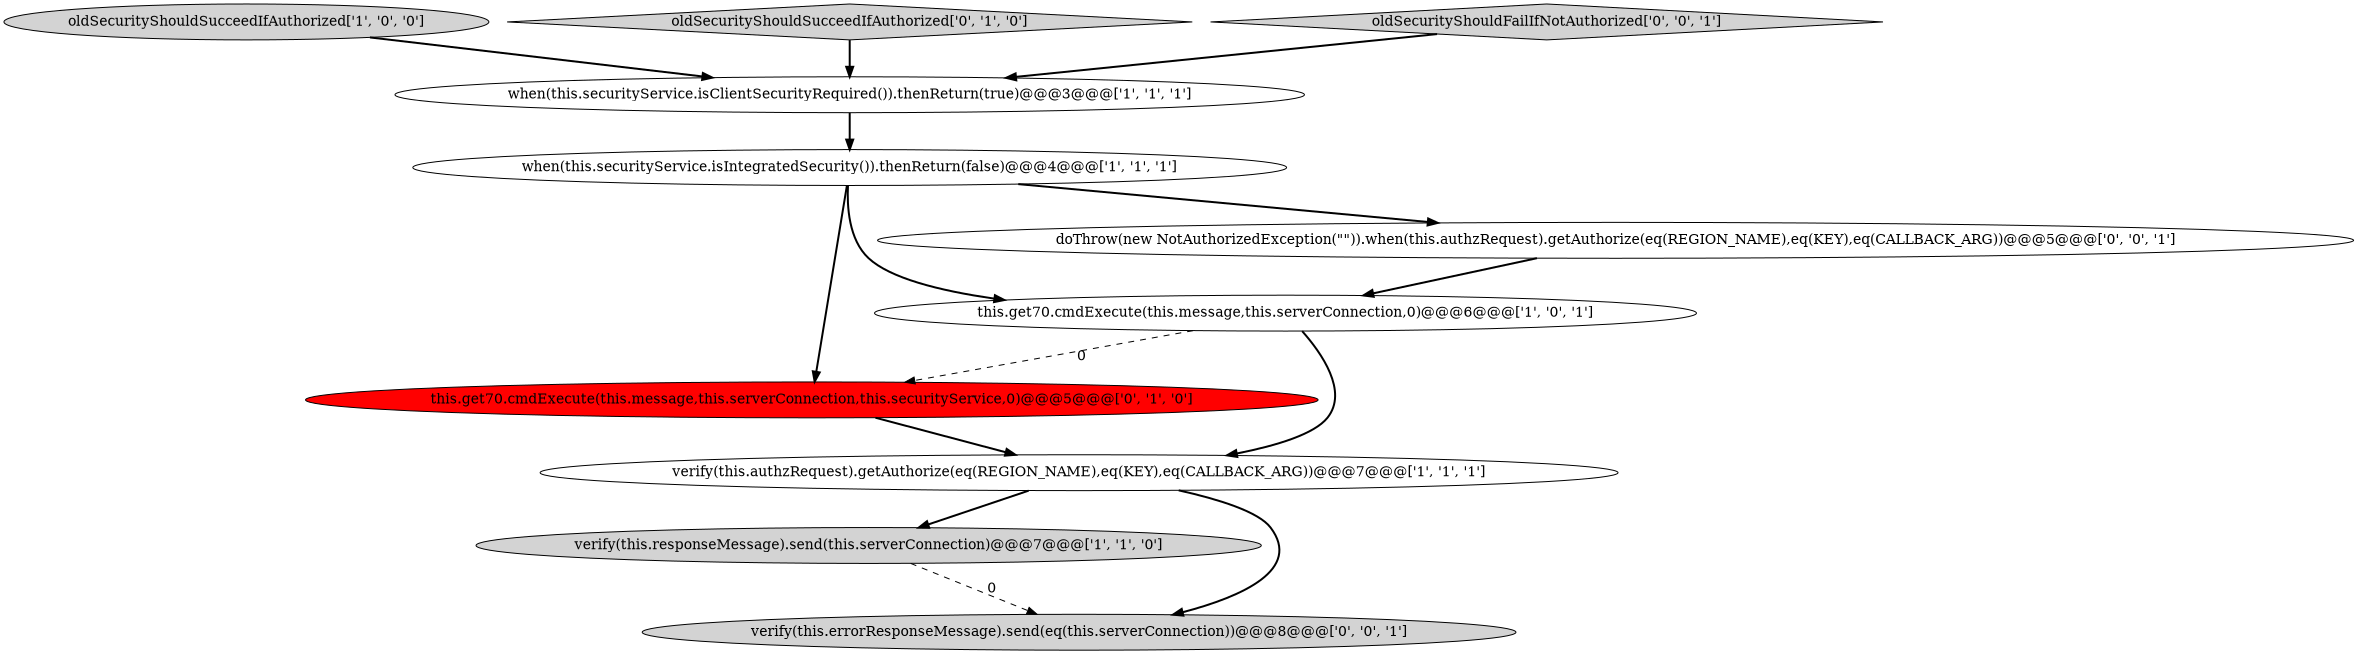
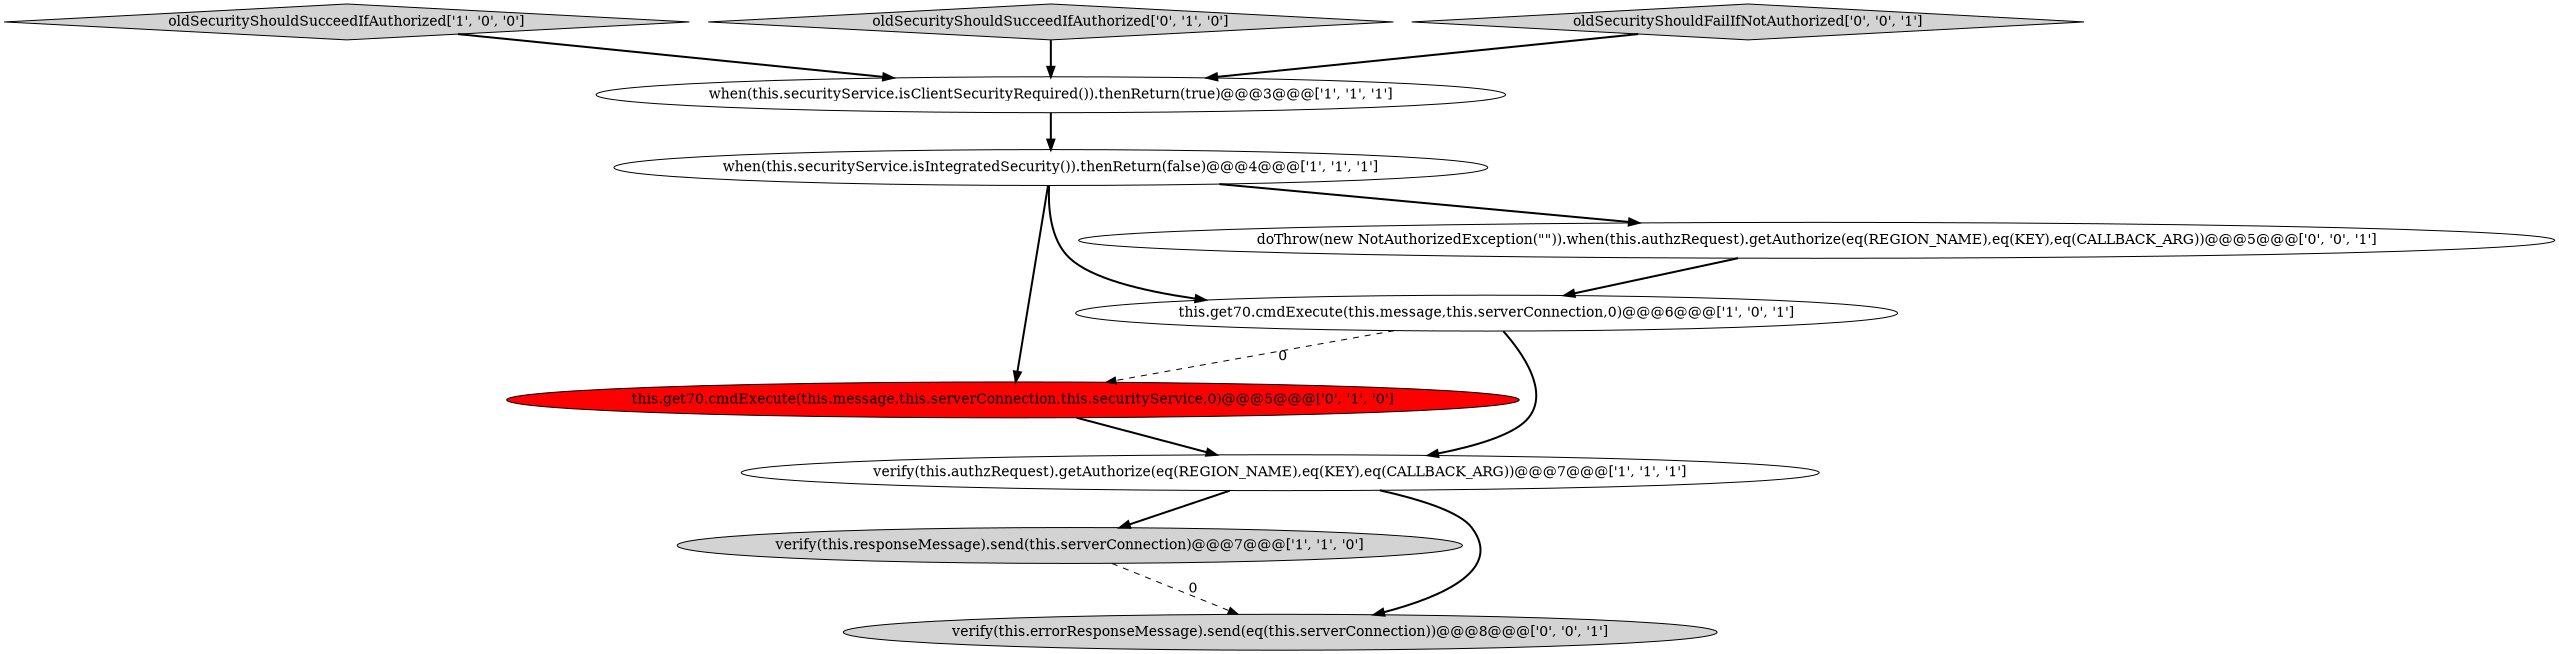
node "oldSecurityShouldSucceedIfAuthorized['1', '0', '0']": shape ellipse -> diamond
